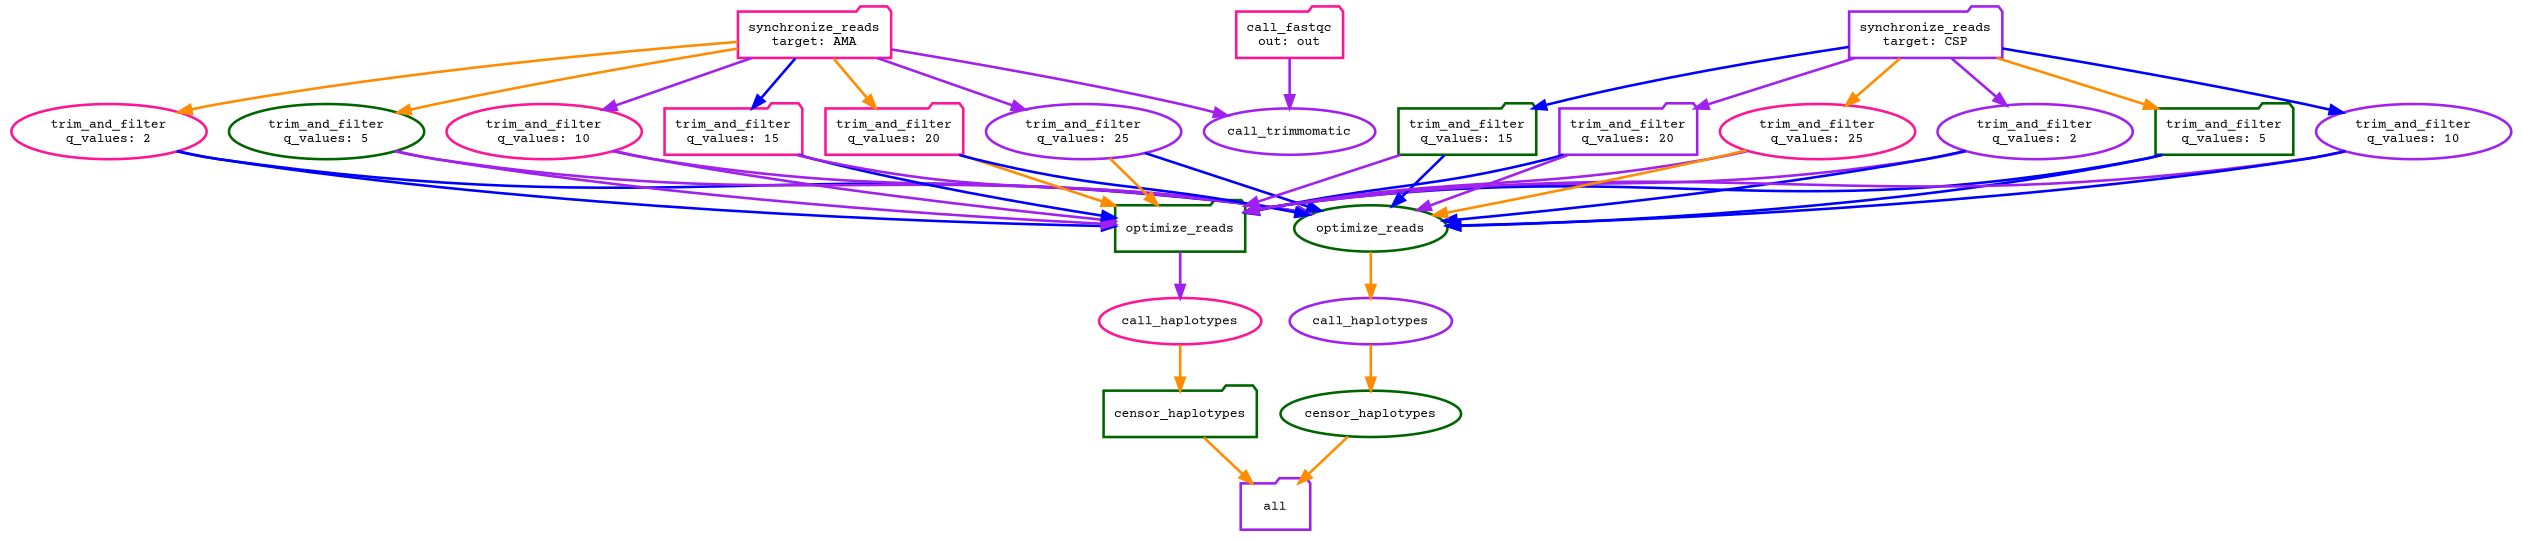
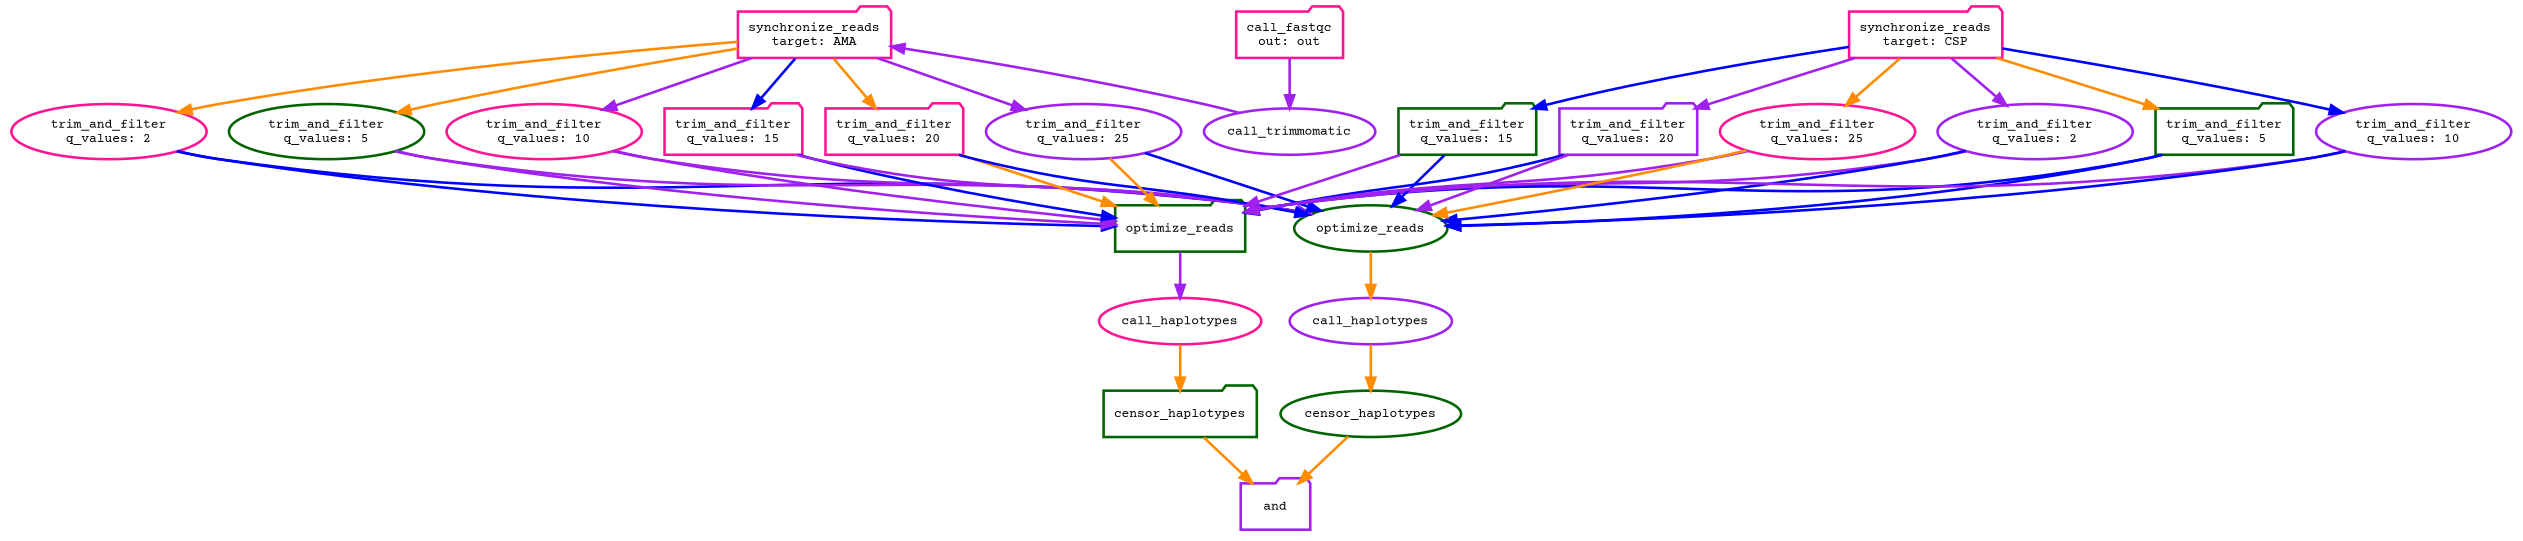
node "synchronize_reads target: CSP": color purple -> deeppink
edge "synchronize_reads target: AMA" -> "call_trimmomatic": reversed
node "all": label "all" -> "and"
